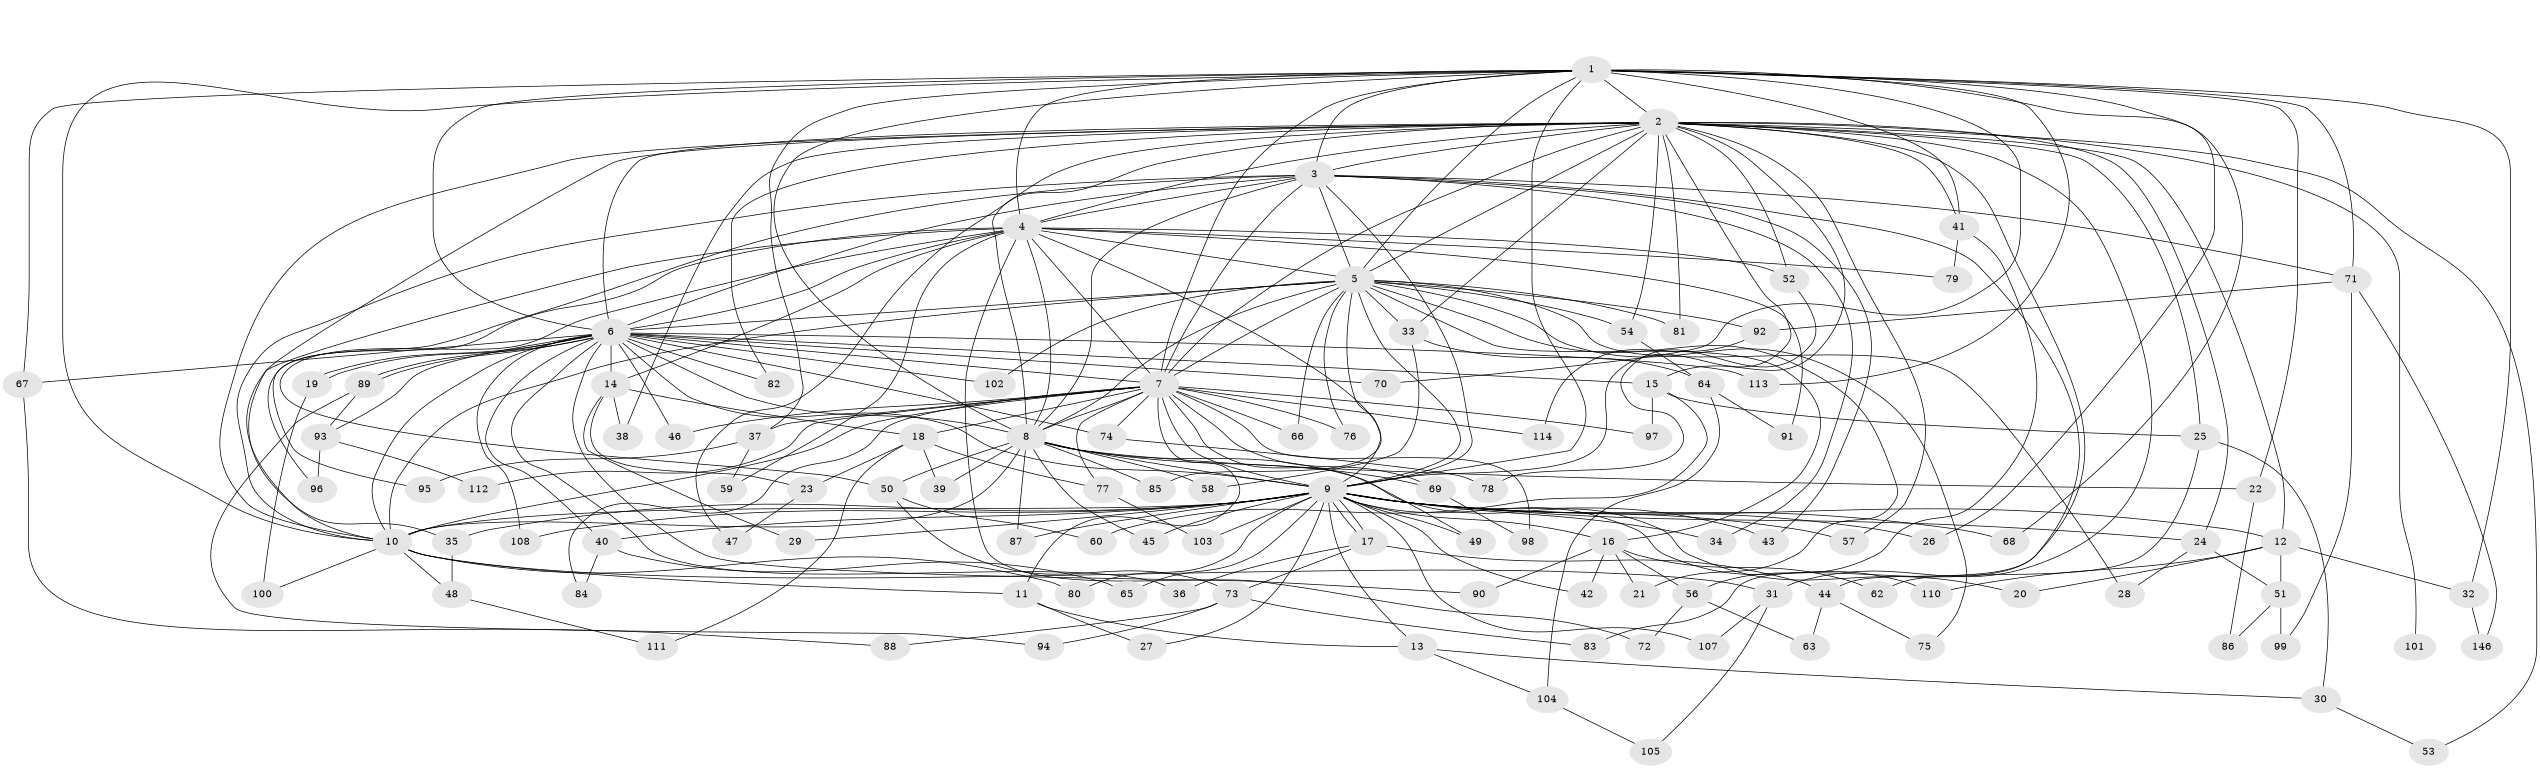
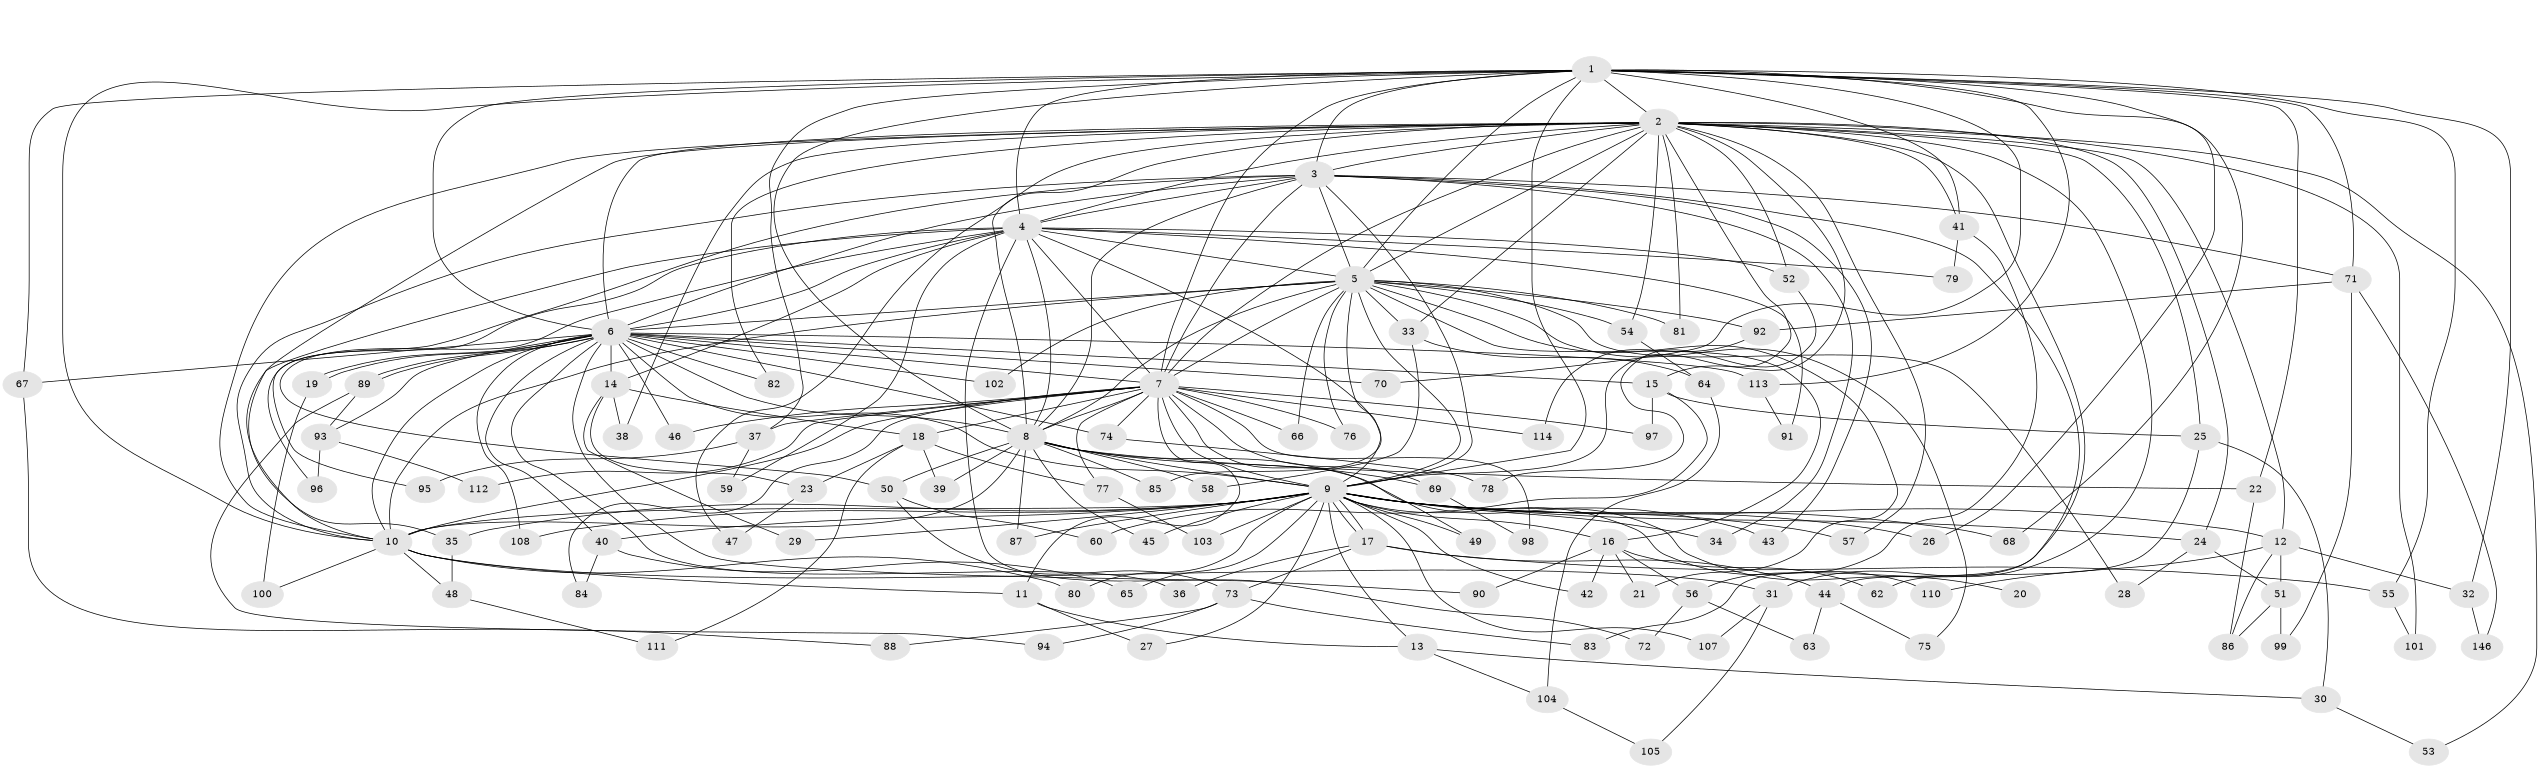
edge "64" -- "91": now "113" -- "91"
edge "12" -- "20": now "12" -- "86"
node "55": added
